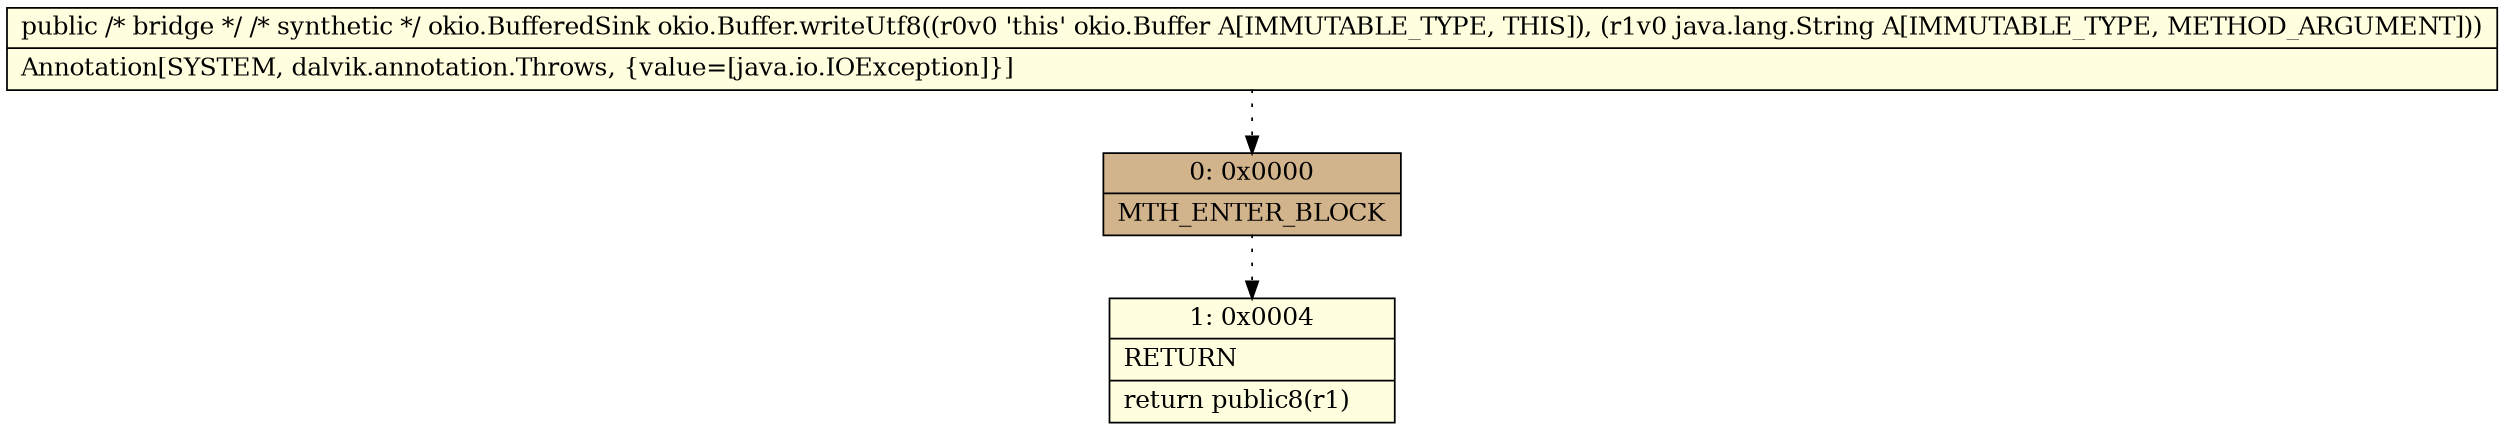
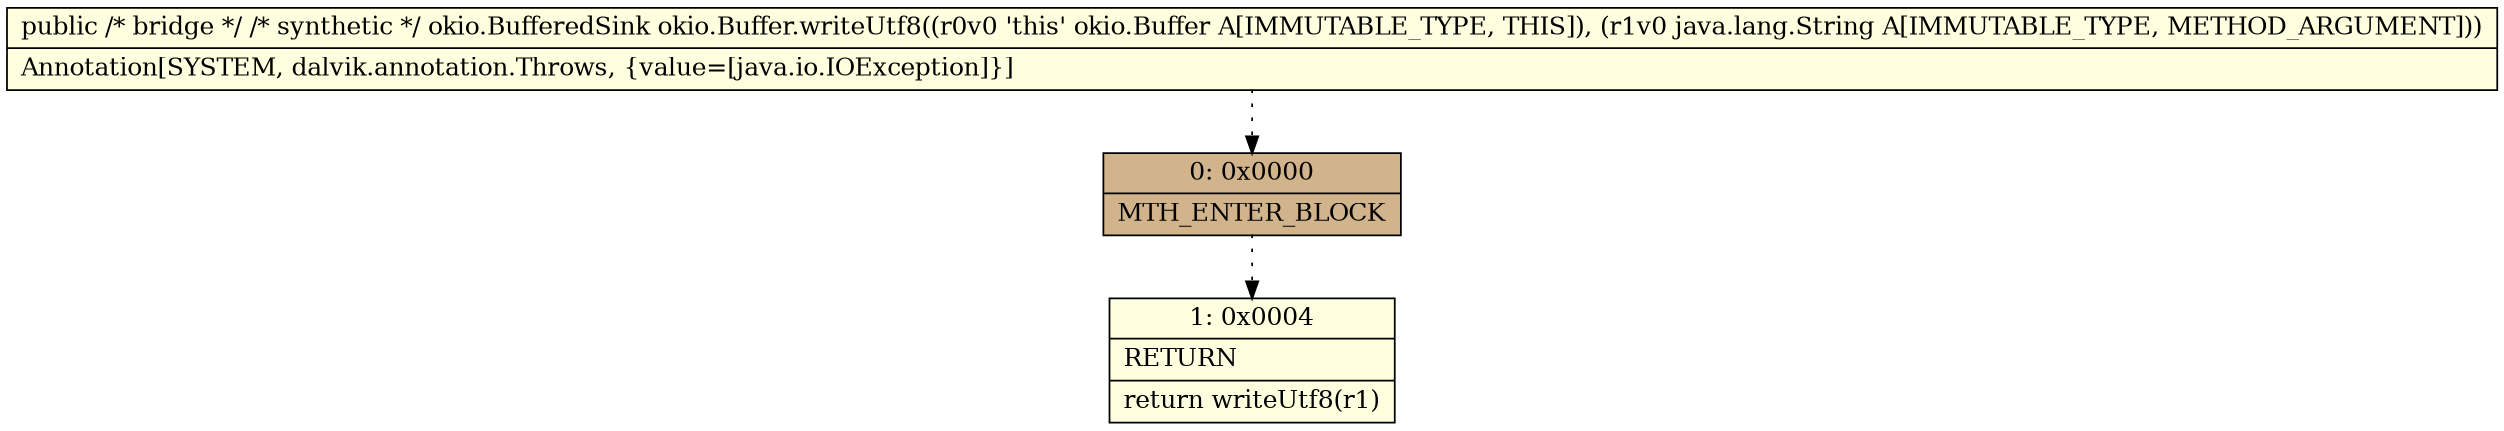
node "1: 0x0004": text "return public8(r1)" -> "return writeUtf8(r1)"
